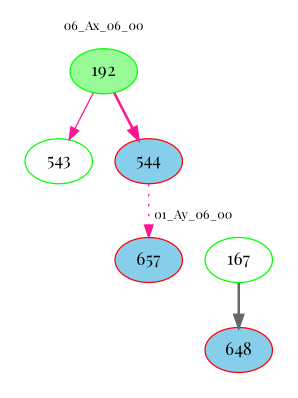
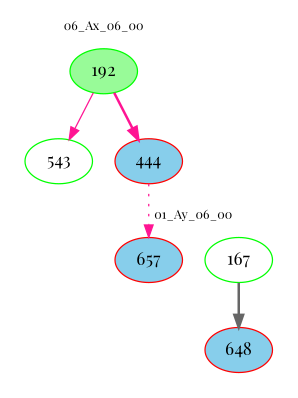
node "544": label "544" -> "444"
